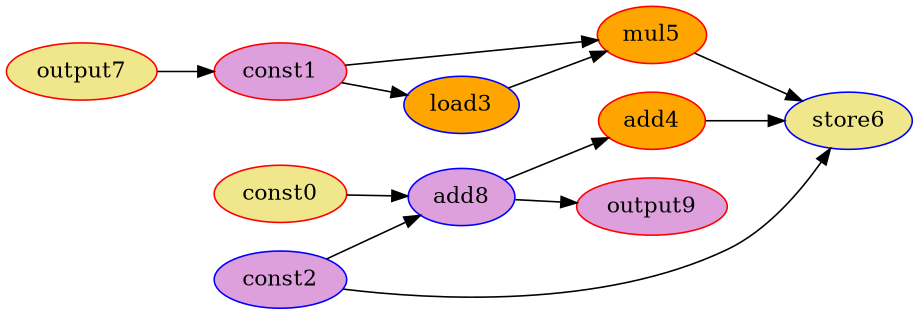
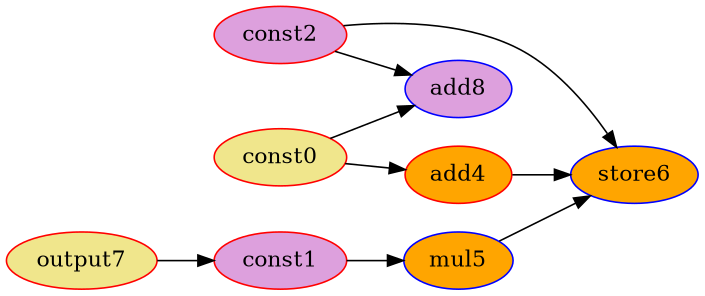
node "mul5": color red -> blue
node "load3": removed
node "store6": fillcolor khaki -> orange
edge "add8" -> "add4": now "const0" -> "add4"
node "output9": removed
node "const2": color blue -> red
